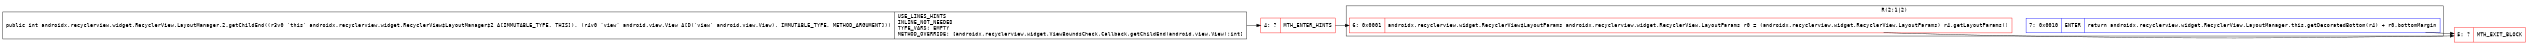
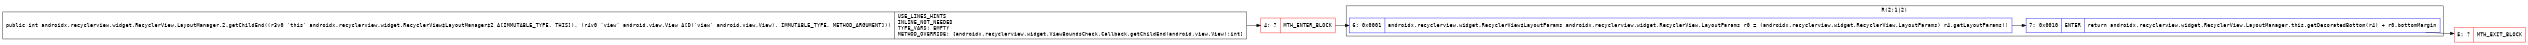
node "4: ?": text "MTH_ENTER_HINTS" -> "MTH_ENTER_BLOCK"
node "6: 0x0001": color red -> blue
edge "6: 0x0001" -> "5: ?": now "6: 0x0001" -> "7: 0x0010"
